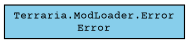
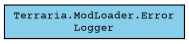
node "Terraria.ModLoader.Error Error": label "Terraria.ModLoader.Error Error" -> "Terraria.ModLoader.Error Logger"
